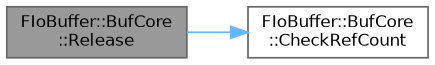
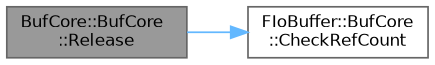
node "FIoBuffer::BufCore ::Release": label "FIoBuffer::BufCore ::Release" -> "BufCore::BufCore ::Release"
